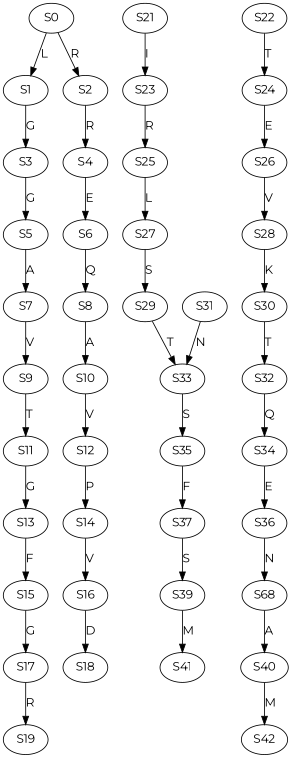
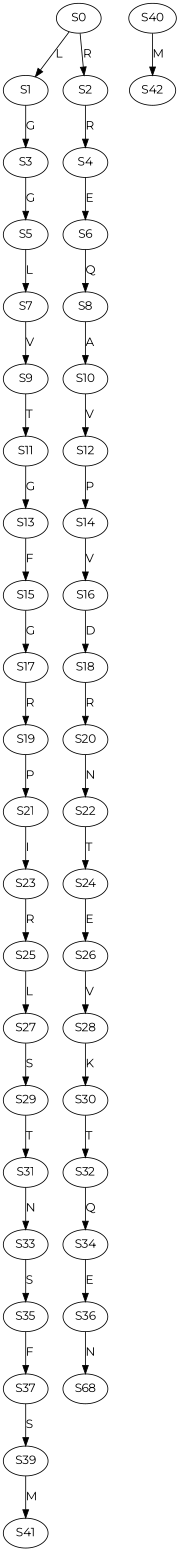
edge "S5" -> "S7": label "A" -> "L"
edge "S29" -> "S33": now "S29" -> "S31"
edge "S68" -> "S40": removed, label "A"
node "S20": added
edge "S19" -> "S21": added, label "P"
